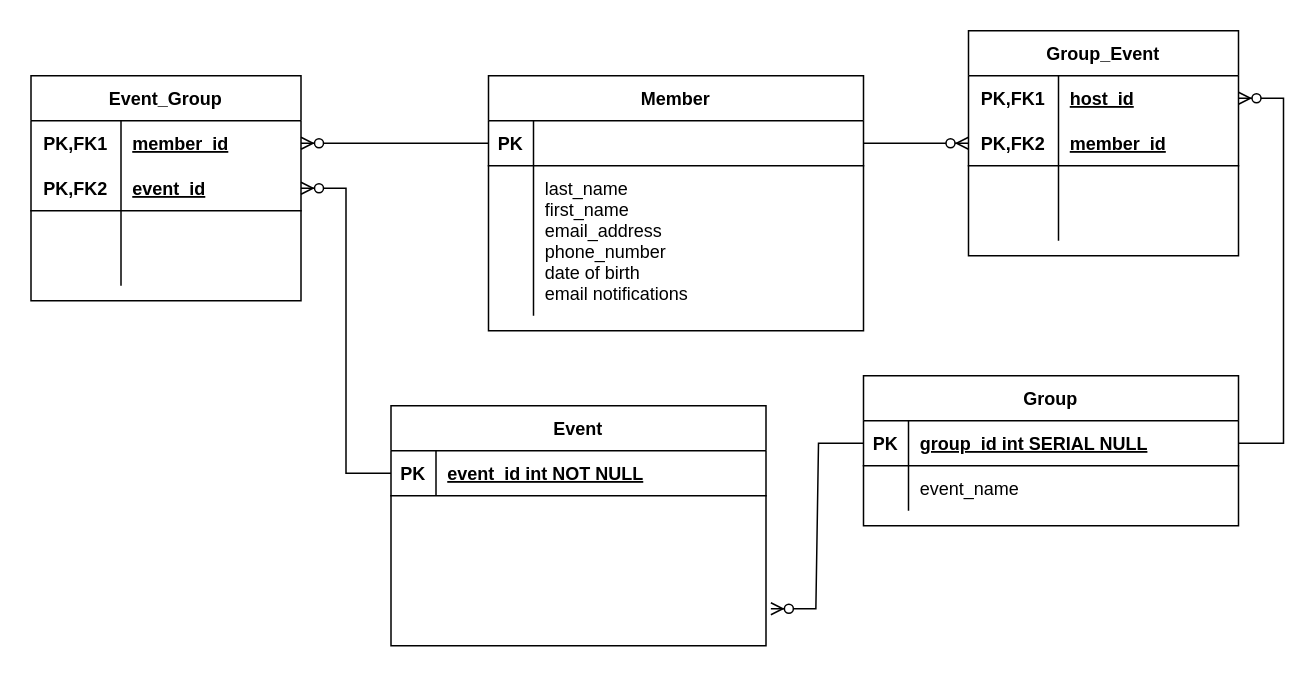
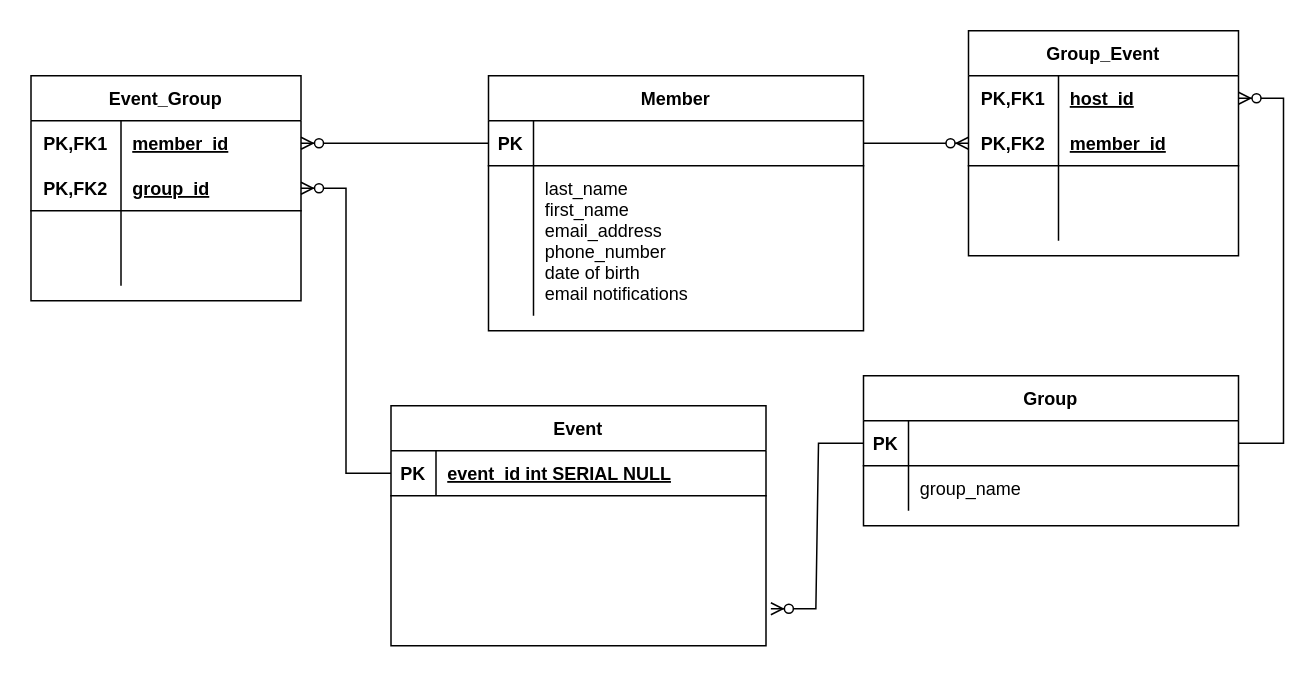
node "event_id": label "event_id" -> "group_id"
node "group_id int SERIAL NULL": removed
node "event_id int NOT NULL": label "event_id int NOT NULL" -> "event_id int SERIAL NULL"
node "event_name": label "event_name" -> "group_name"
